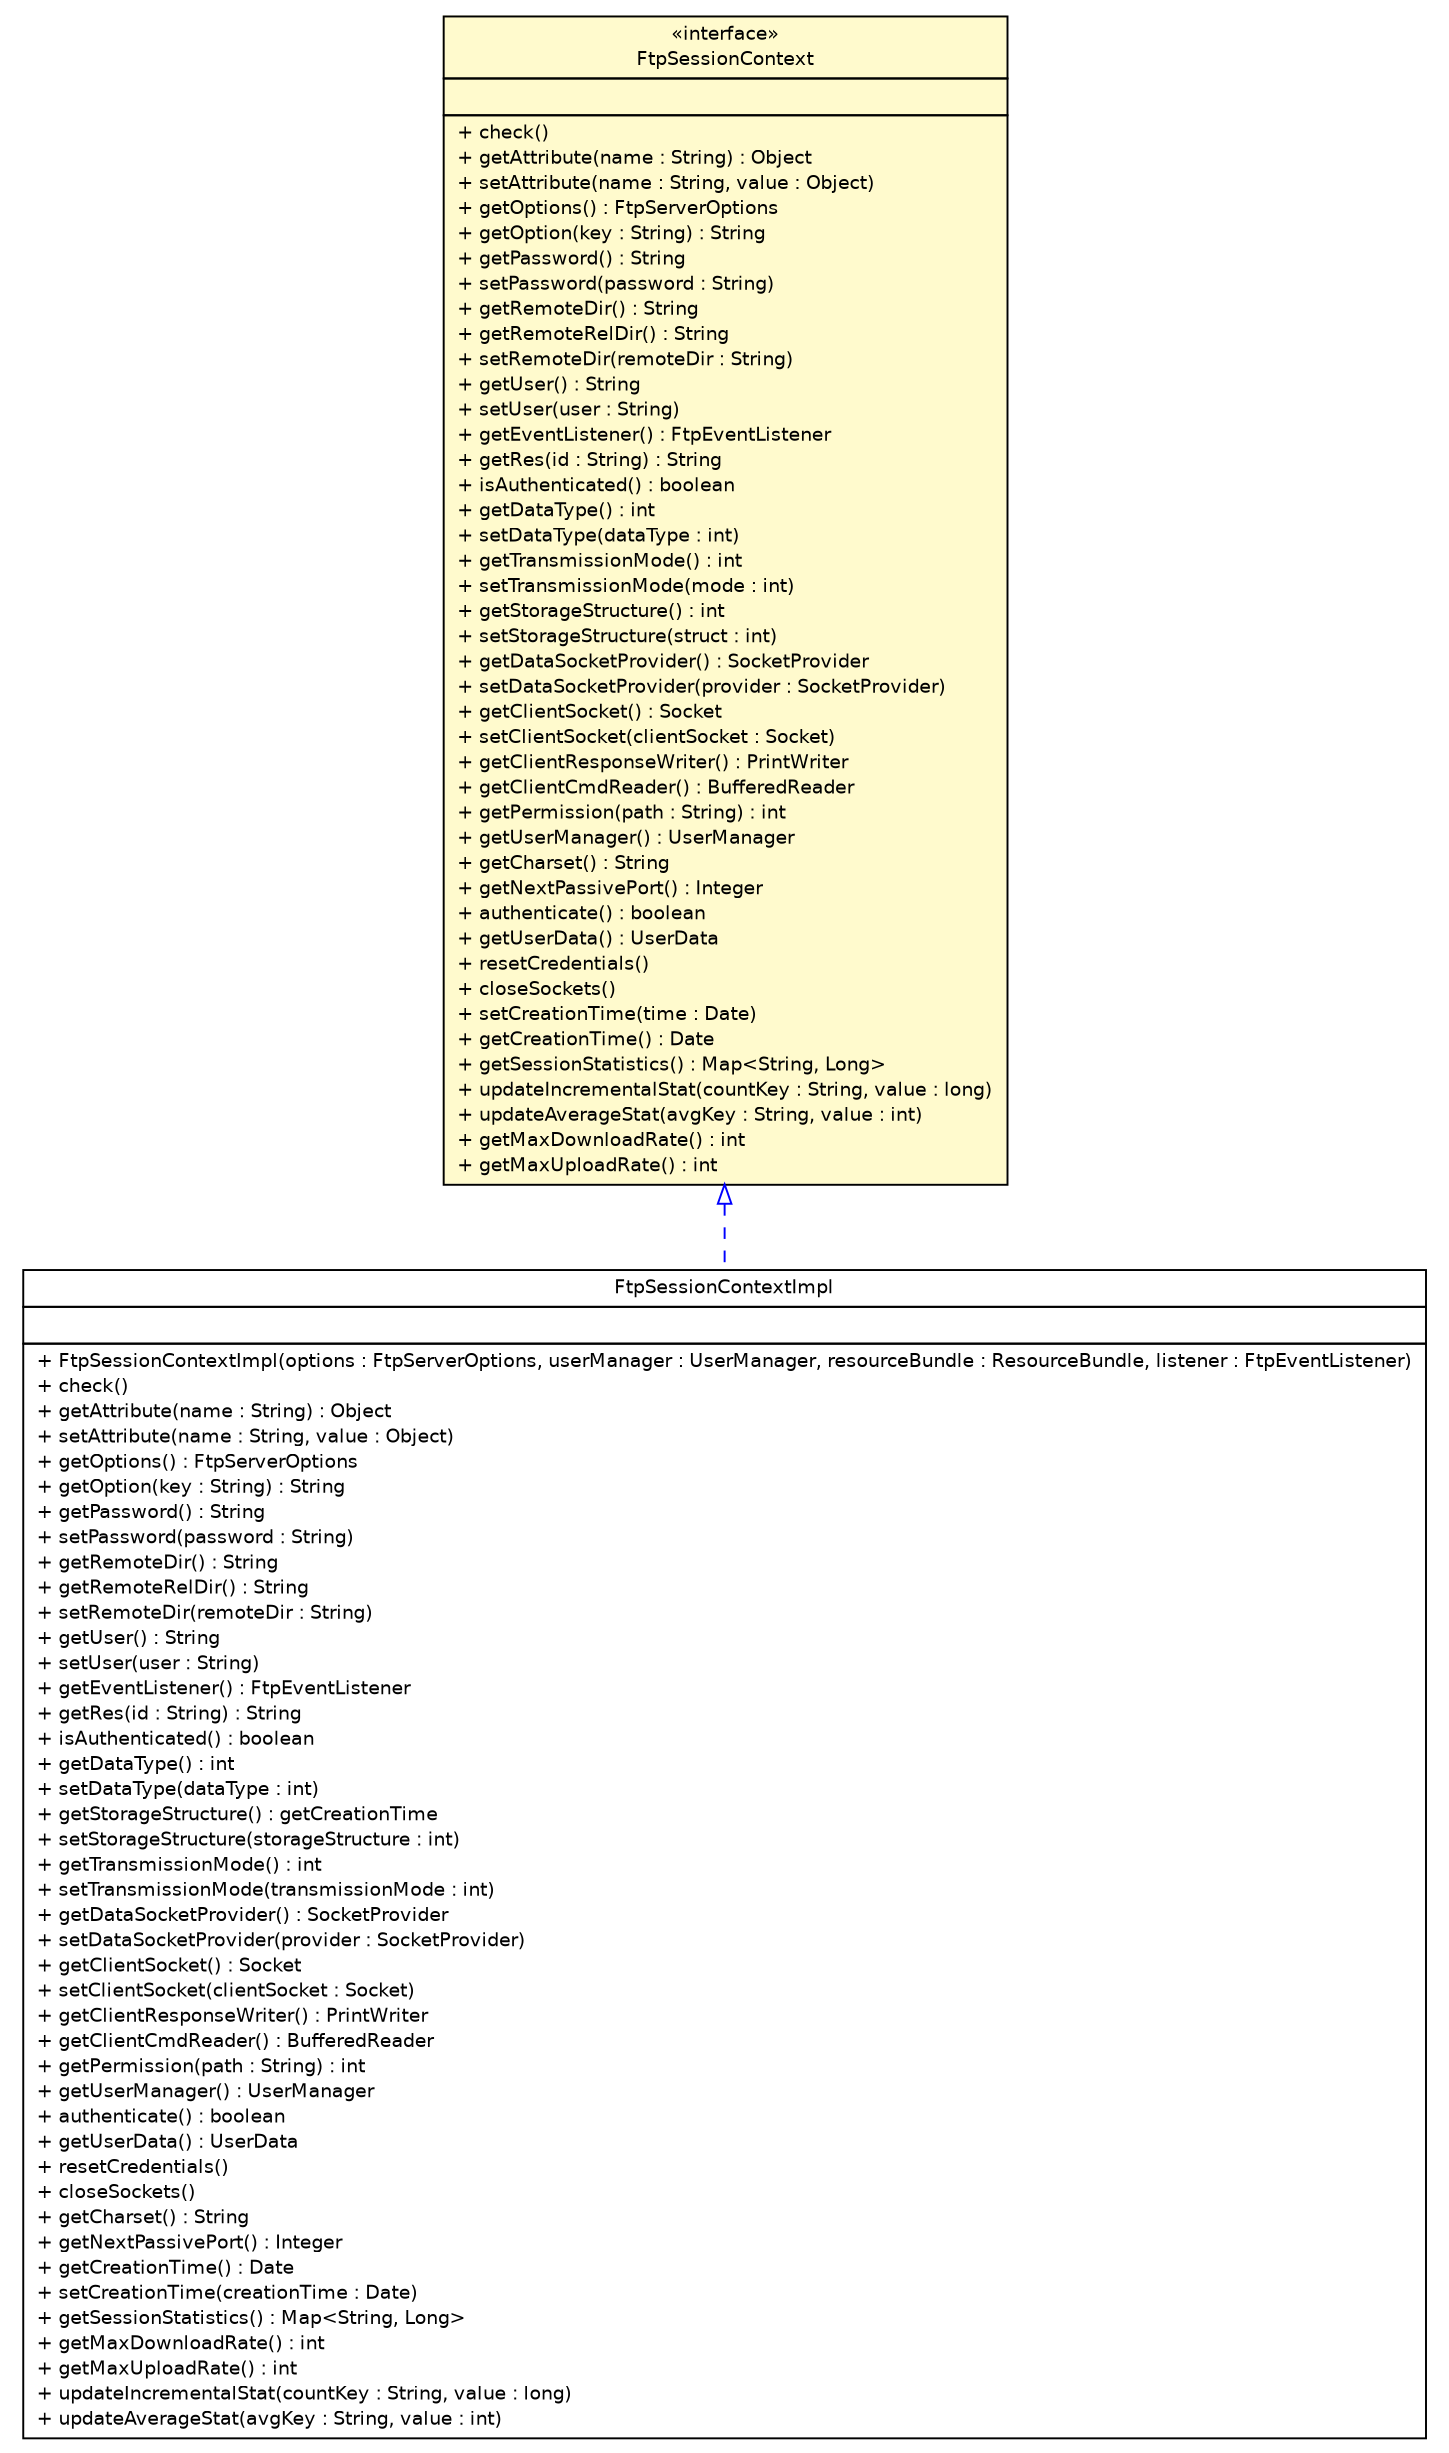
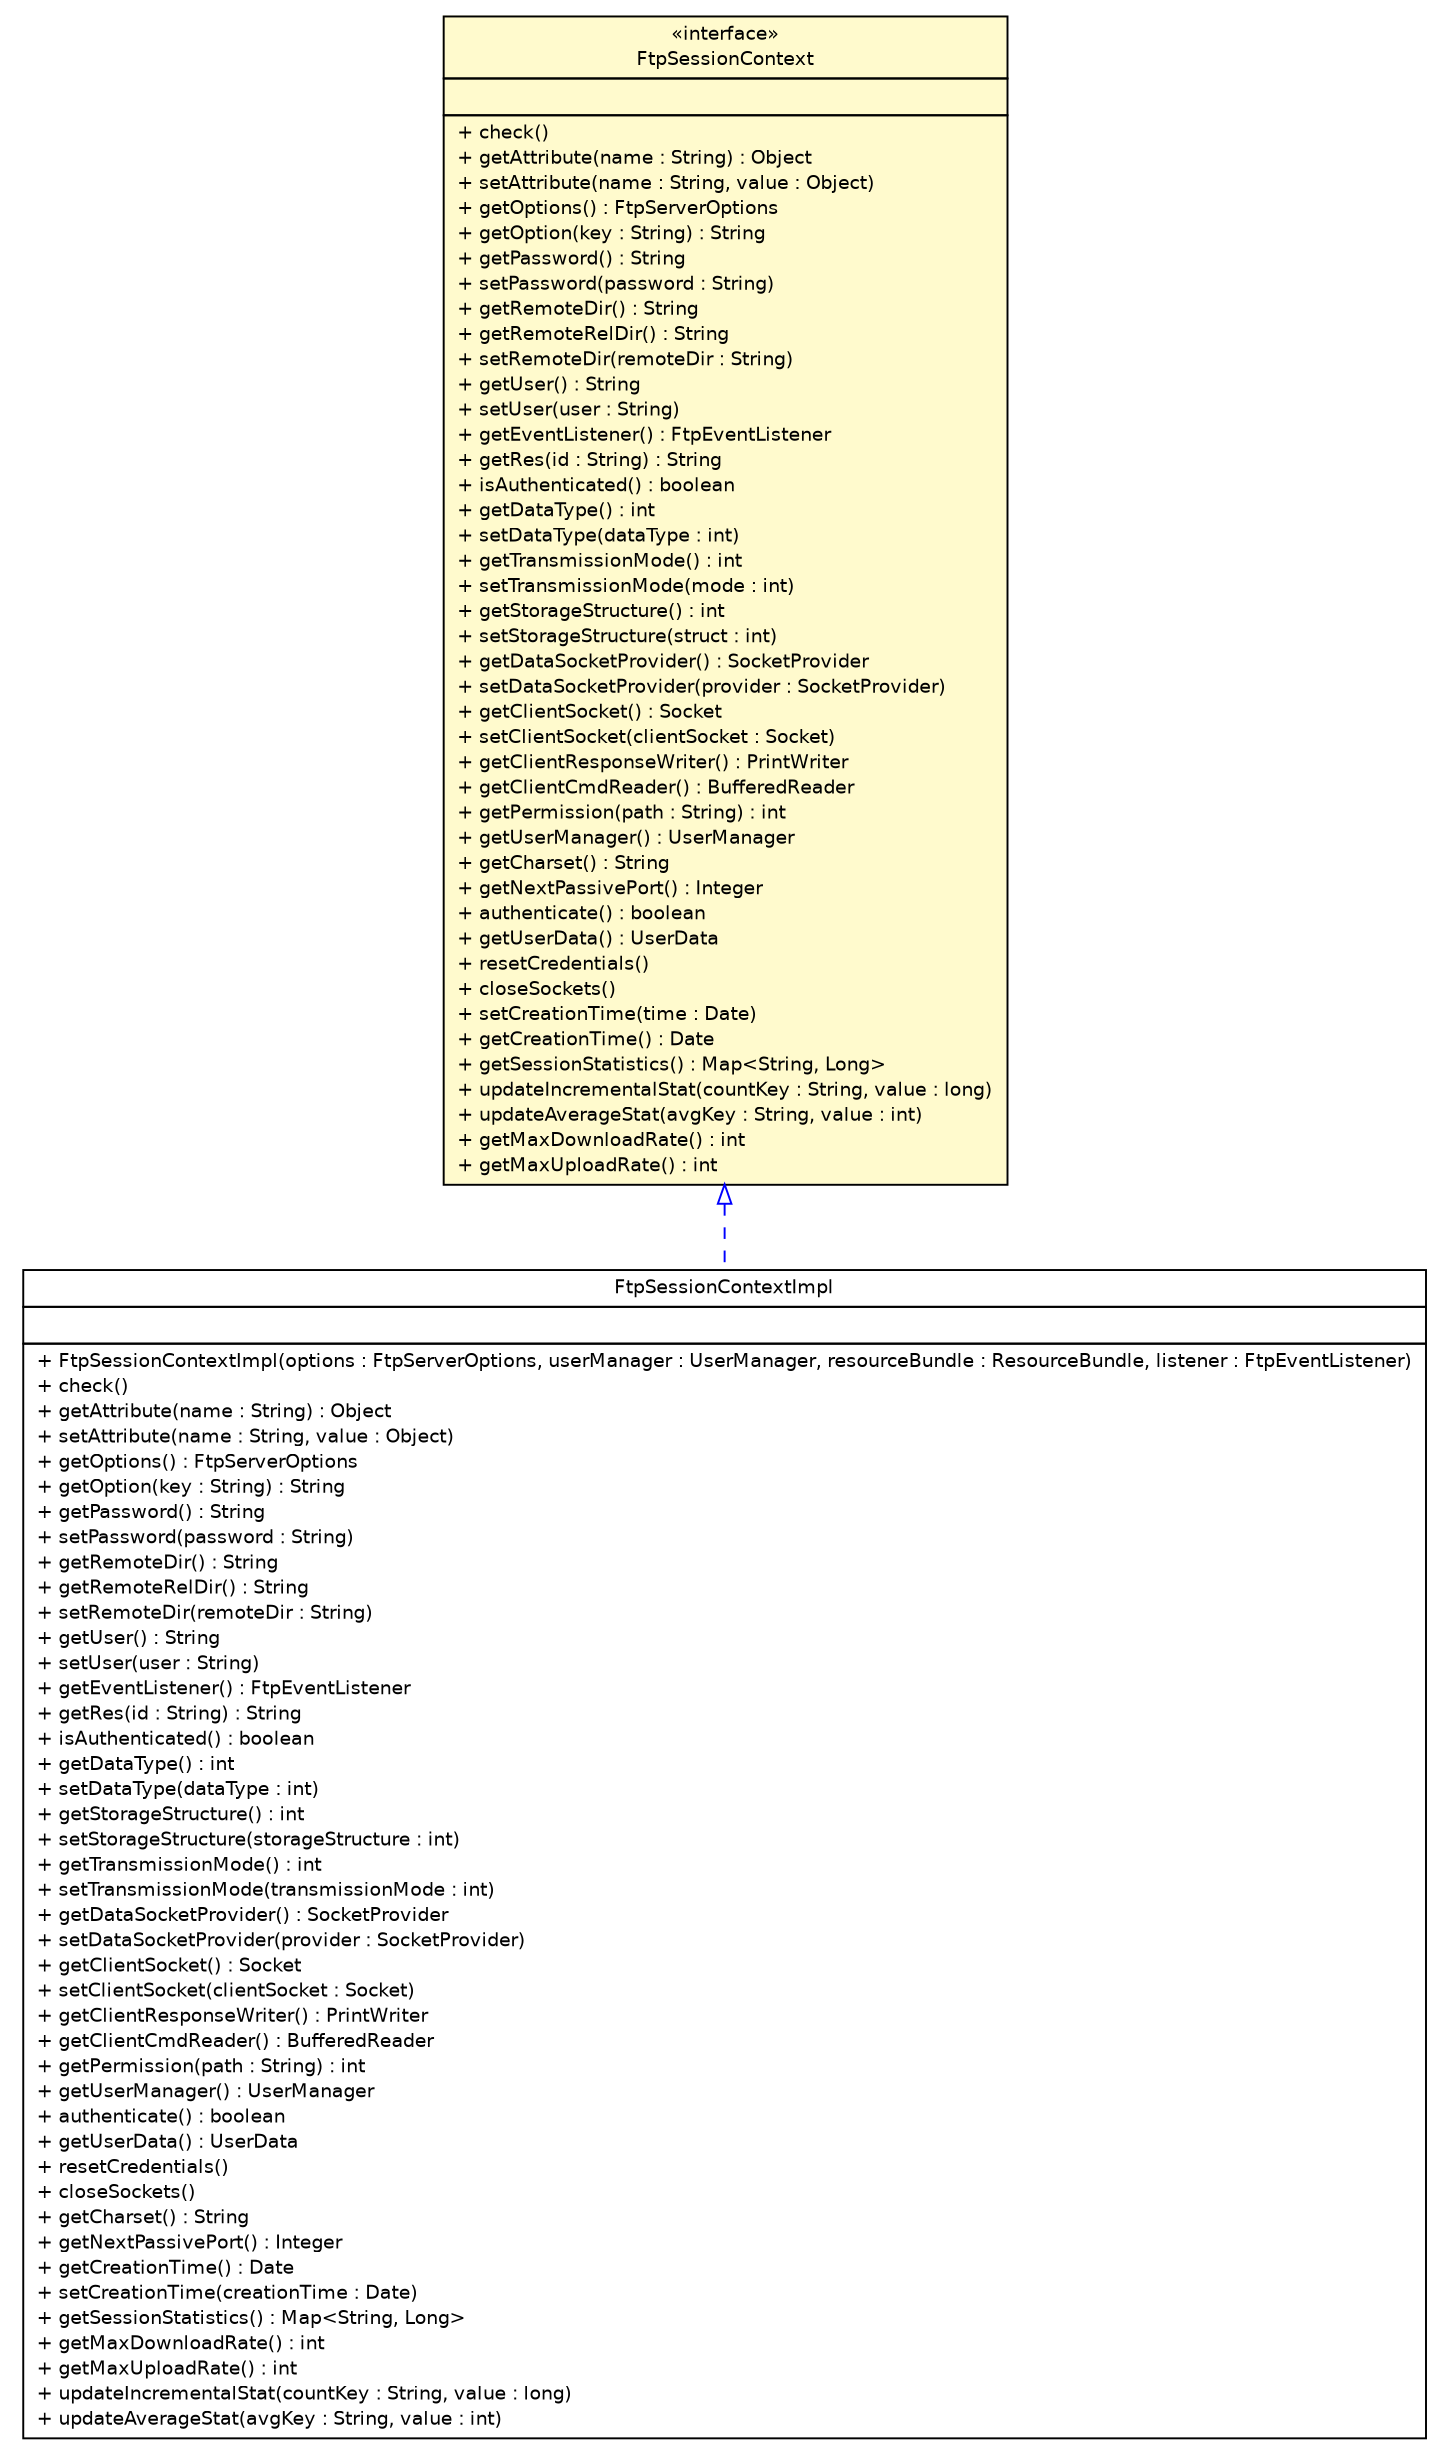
node "FtpSessionContextImpl": text "+ getStorageStructure() : getCreationTime" -> "+ getStorageStructure() : int"
